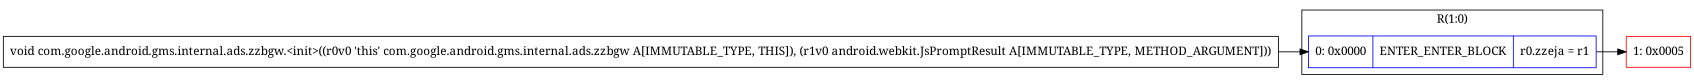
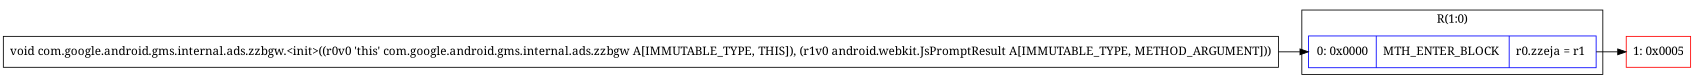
node "0: 0x0000": text "ENTER_ENTER_BLOCK" -> "MTH_ENTER_BLOCK"
